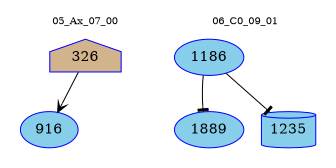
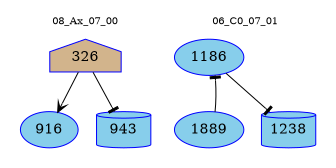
cluster "05_Ax_07_00": label "05_Ax_07_00" -> "08_Ax_07_00"
cluster "06_C0_09_01": label "06_C0_09_01" -> "06_C0_07_01"
edge "1186" -> "1889": reversed
node "943": added
node "1235": label "1235" -> "1238"
